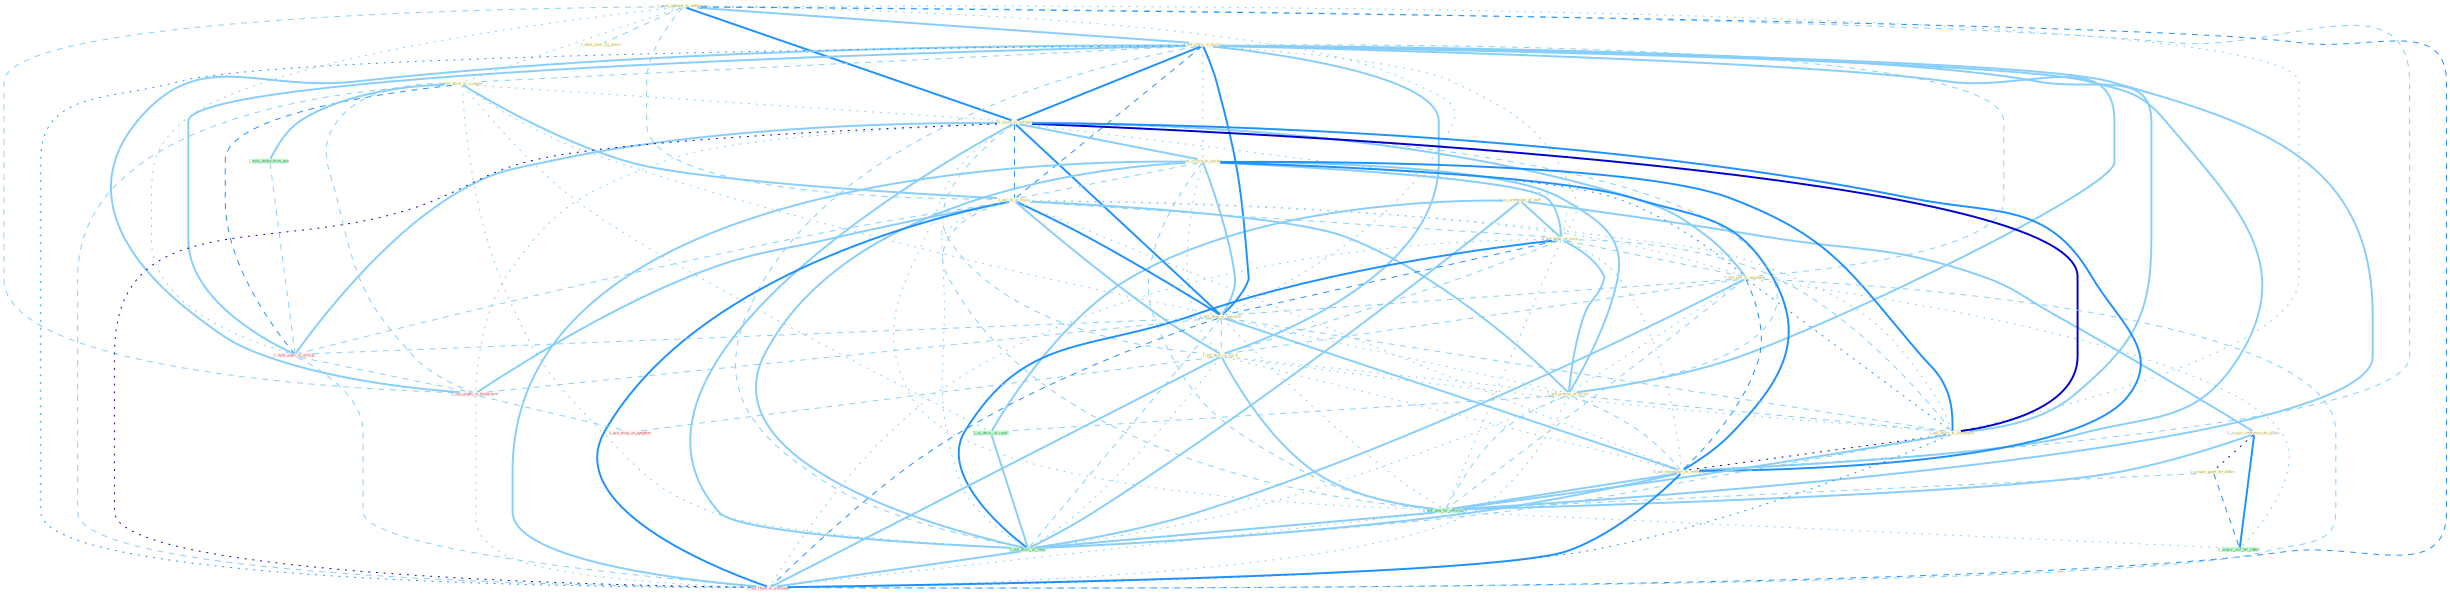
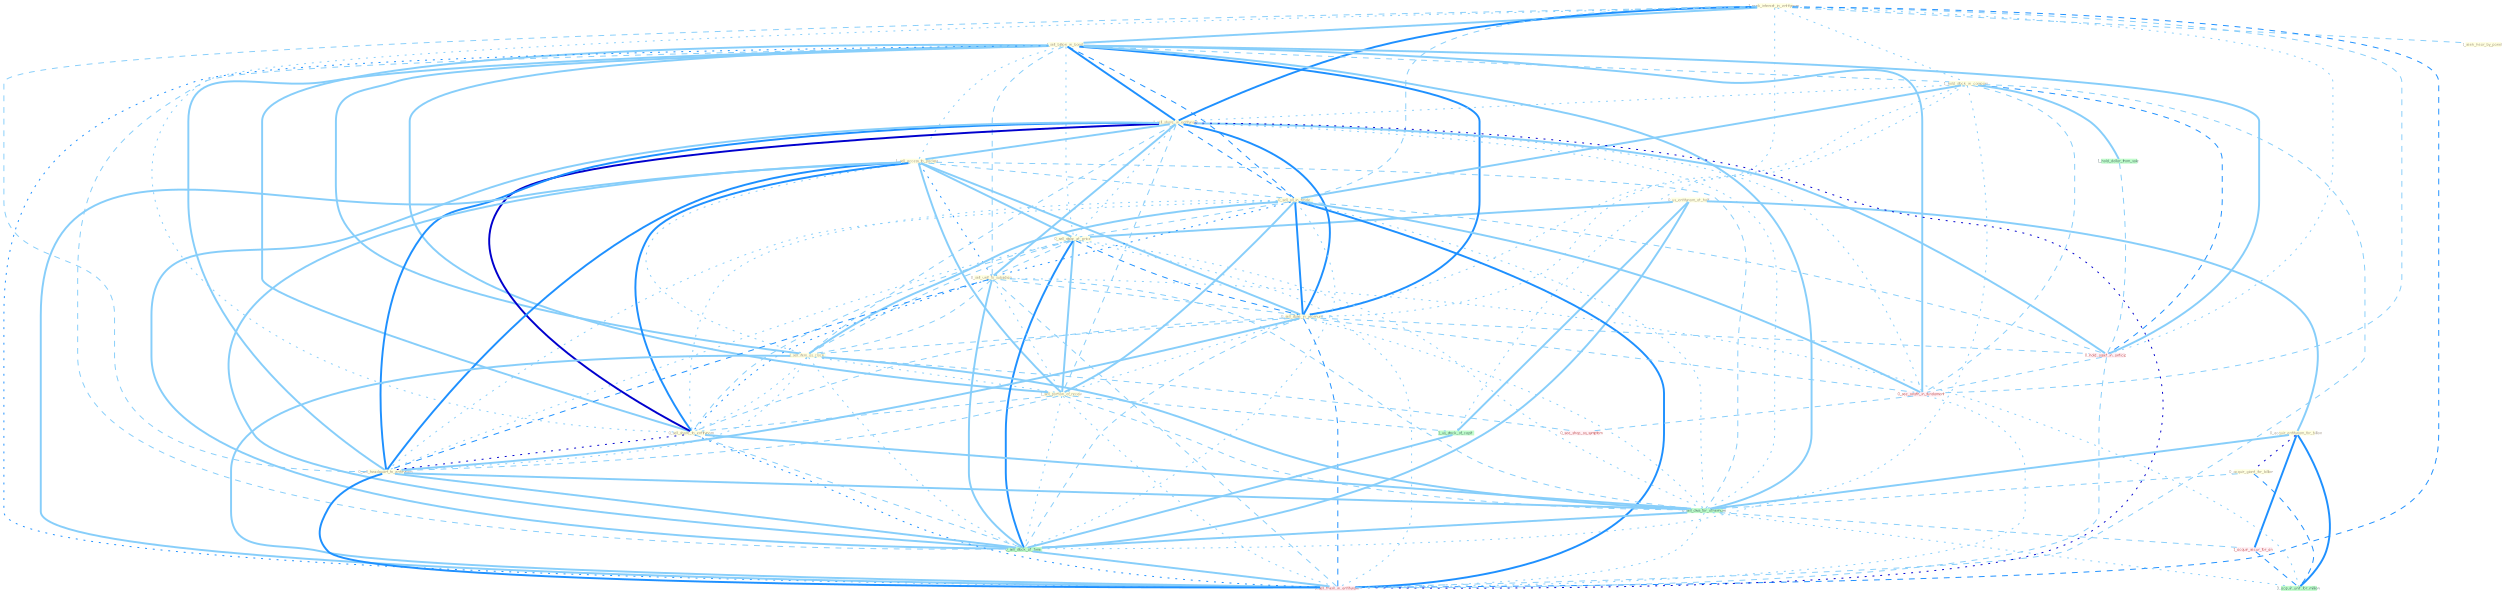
edge "0_sell_all_in_trade" -- "0_sell_unit_to_subsidiari": color #87cefa -> #1e90ff
edge "0_sell_all_in_trade" -- "0_sell_divis_for_othernum": style dashed -> dotted
node "1_acquir_secur_for_an": added
